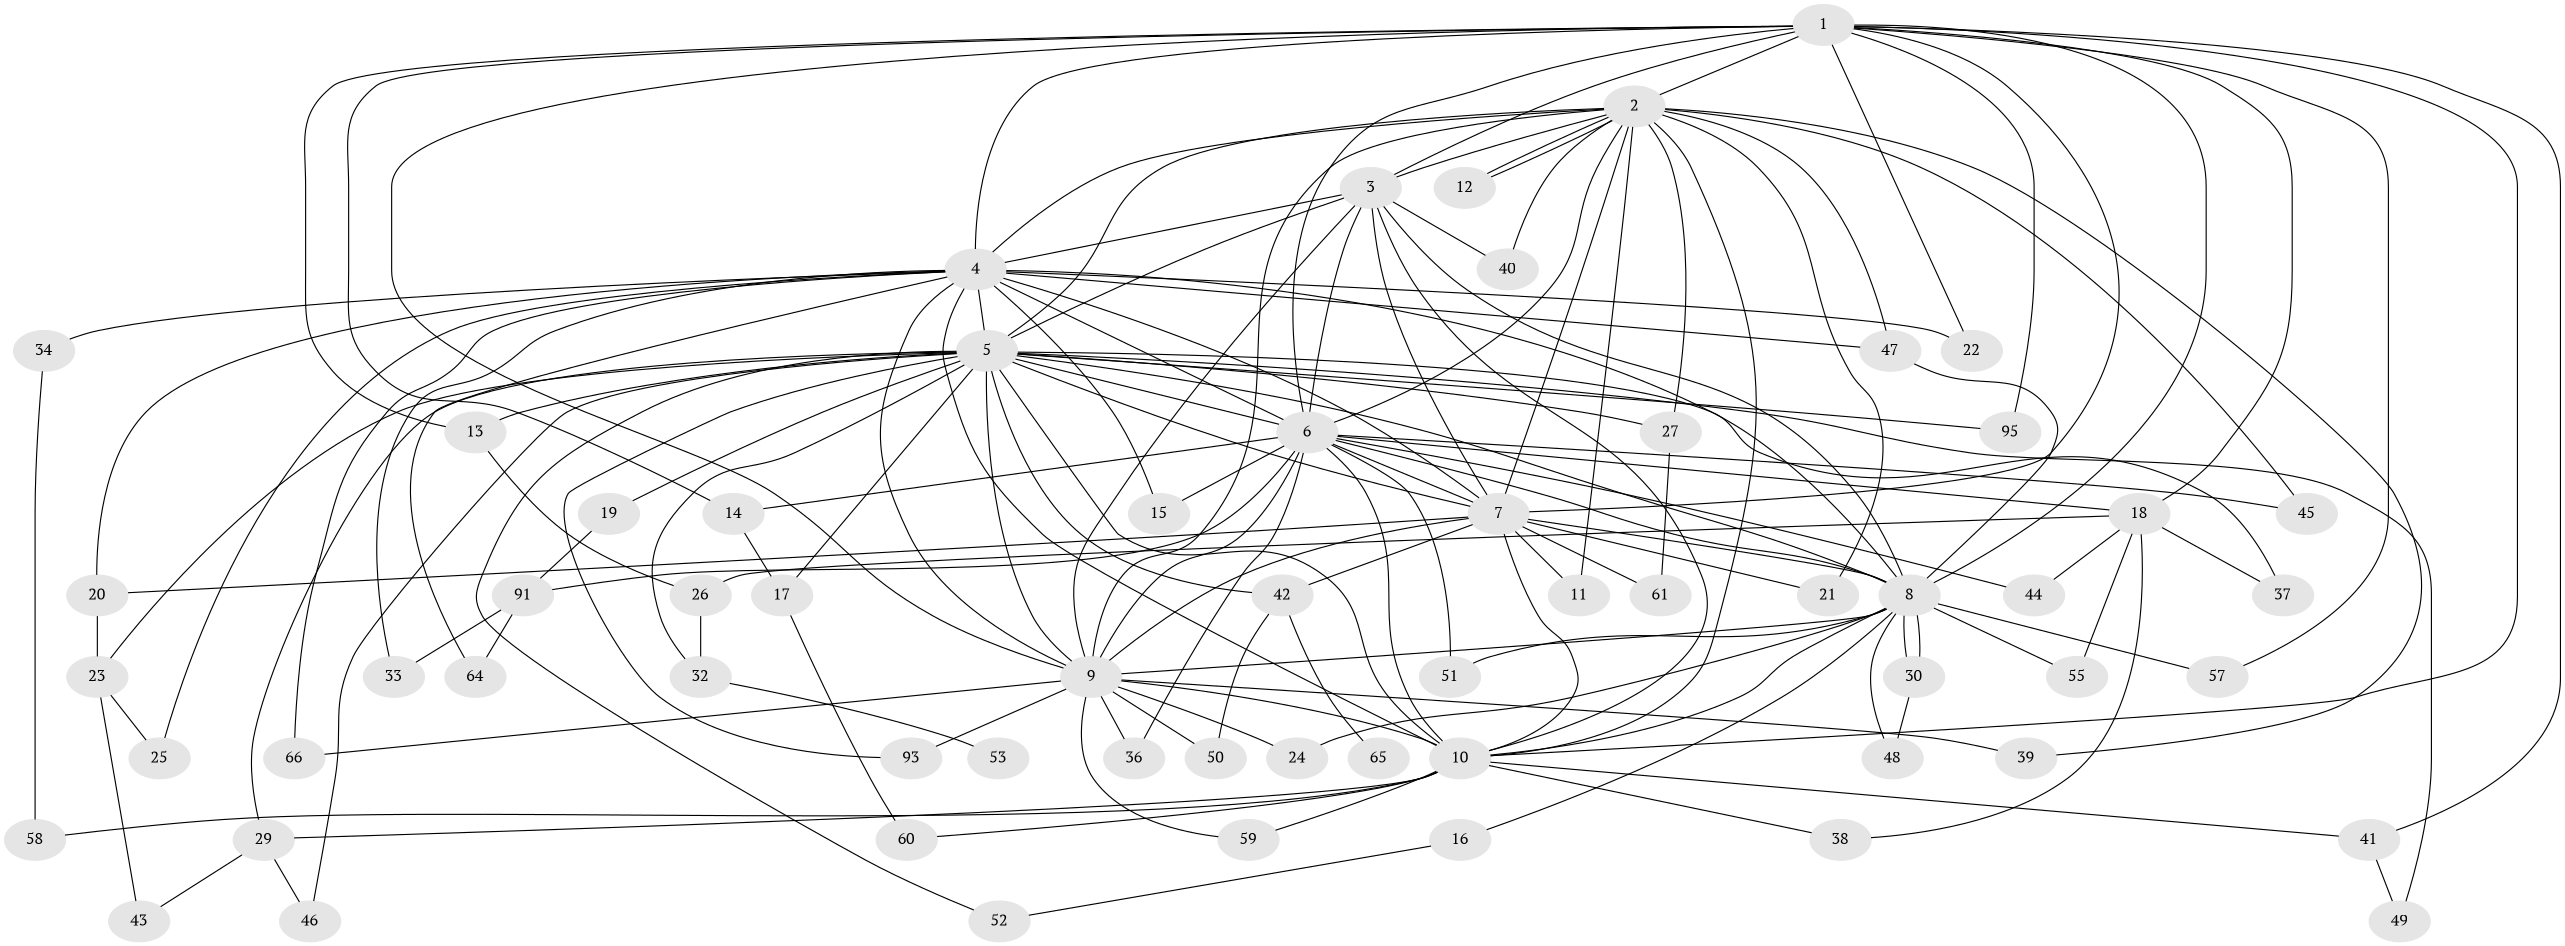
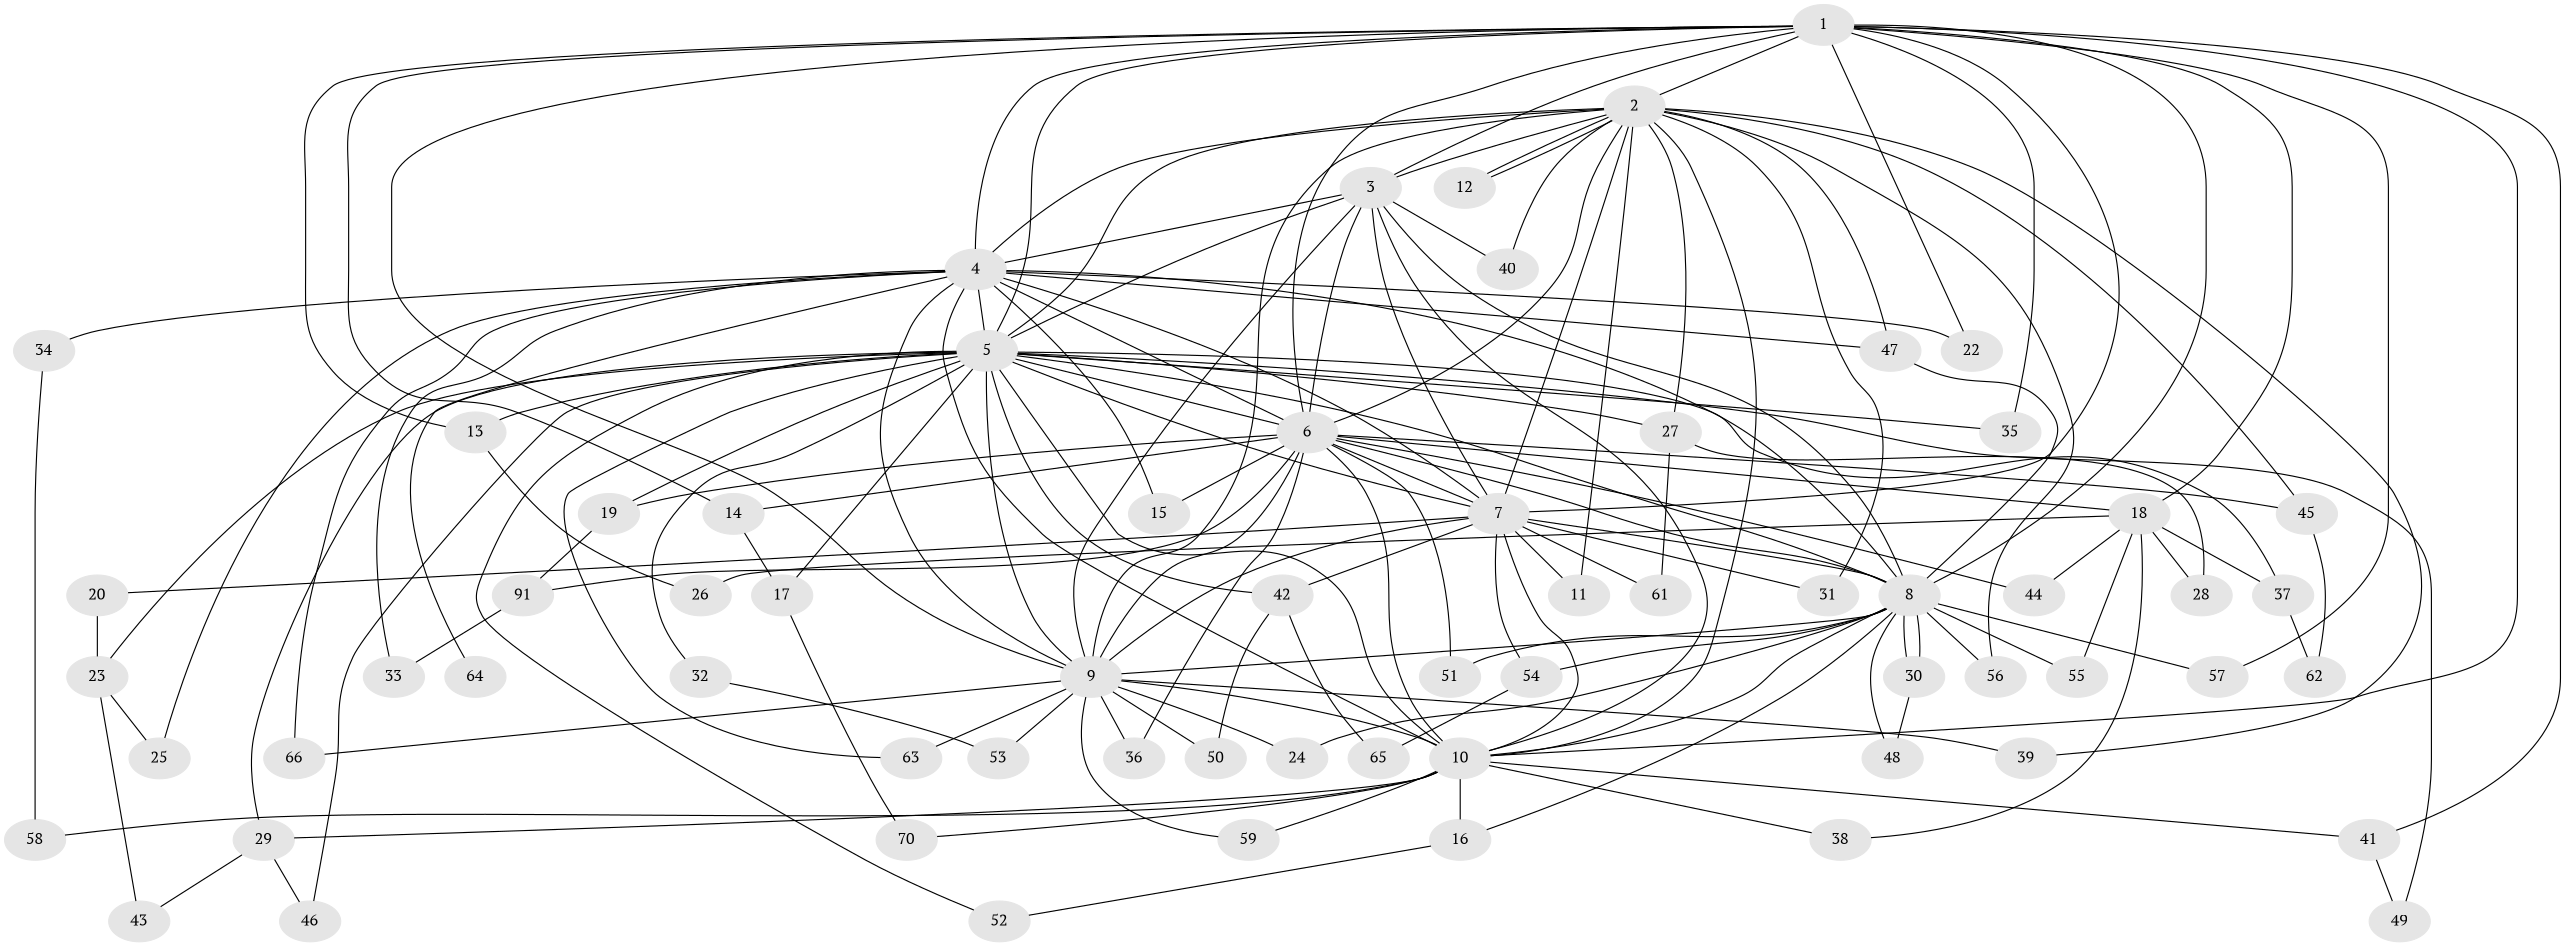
edge "1" -- "5": added
edge "4" -- "20": removed
node "95": label "95" -> "35"
edge "6" -- "19": added
node "21": label "21" -> "31"
node "28": added
edge "26" -- "32": removed
edge "91" -- "64": removed
node "54": added
node "56": added
node "62": added
edge "9" -- "53": added
node "93": label "93" -> "63"
edge "10" -- "16": added
node "60": label "60" -> "70"
